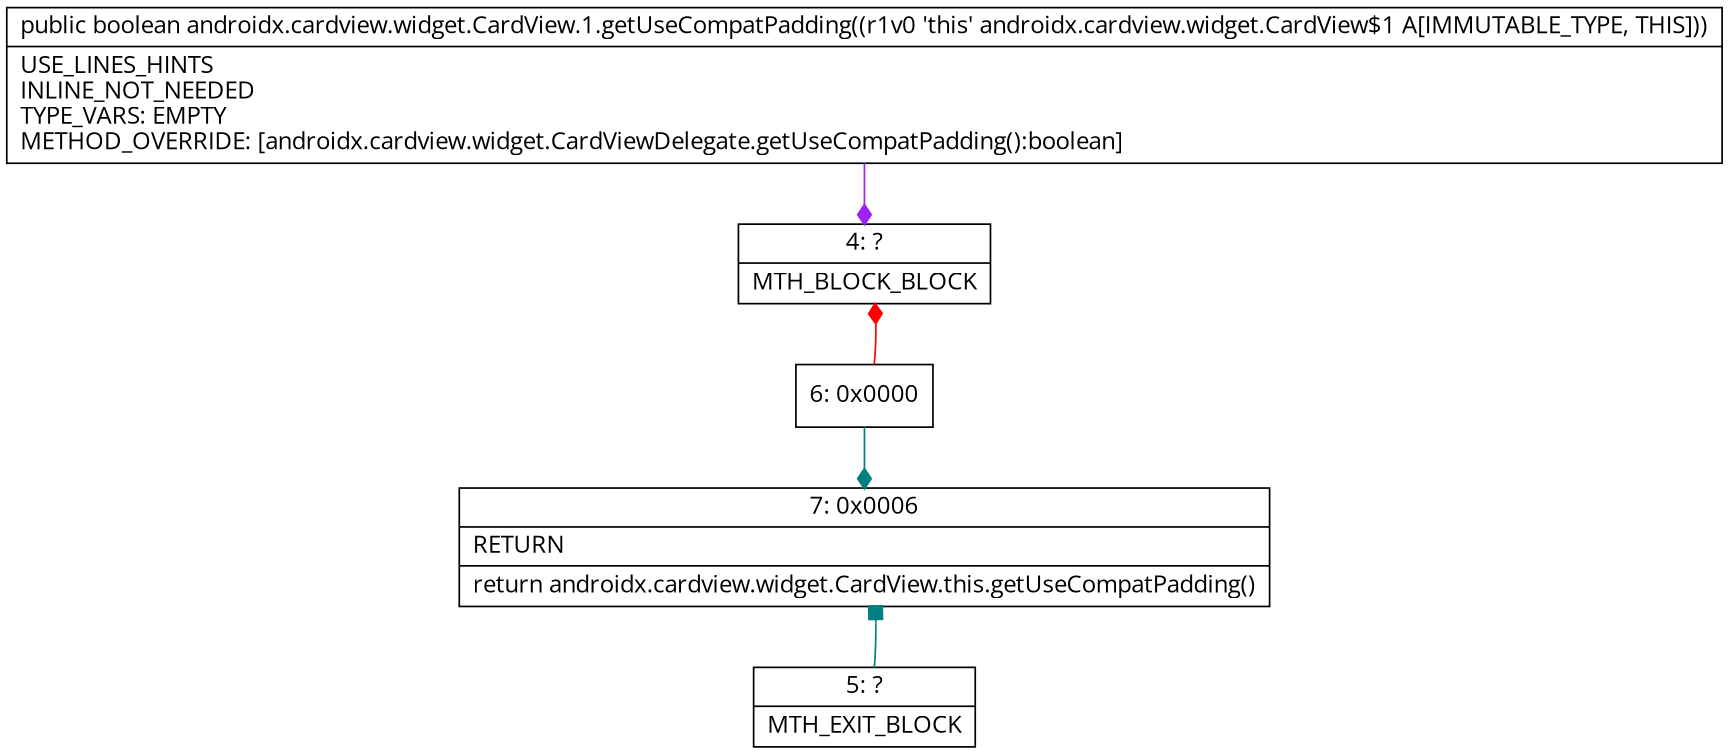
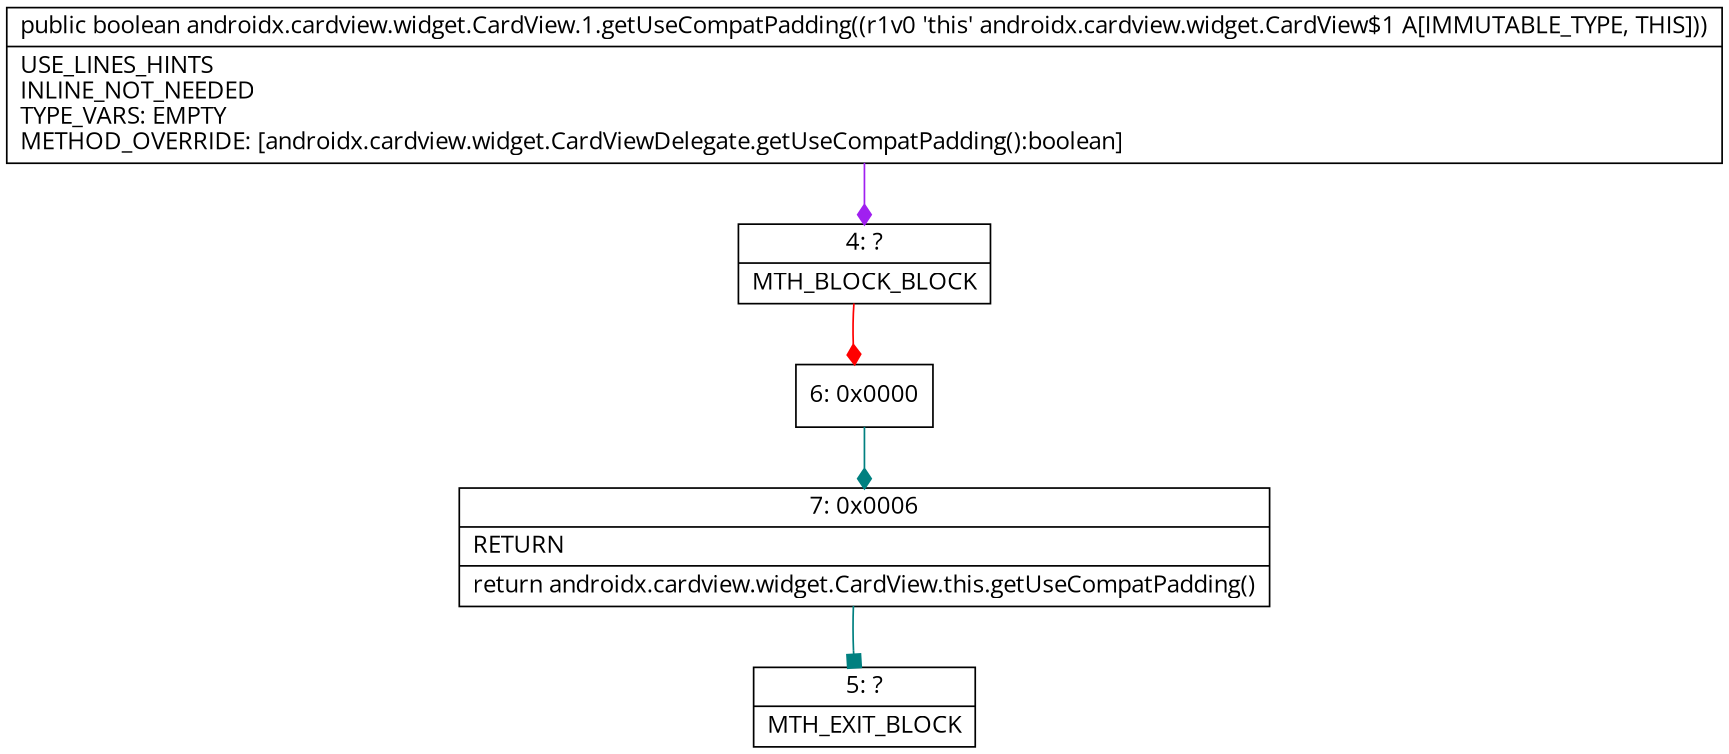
edge "6: 0x0000" -> "4: ?": reversed
edge "5: ?" -> "7: 0x0006": reversed
